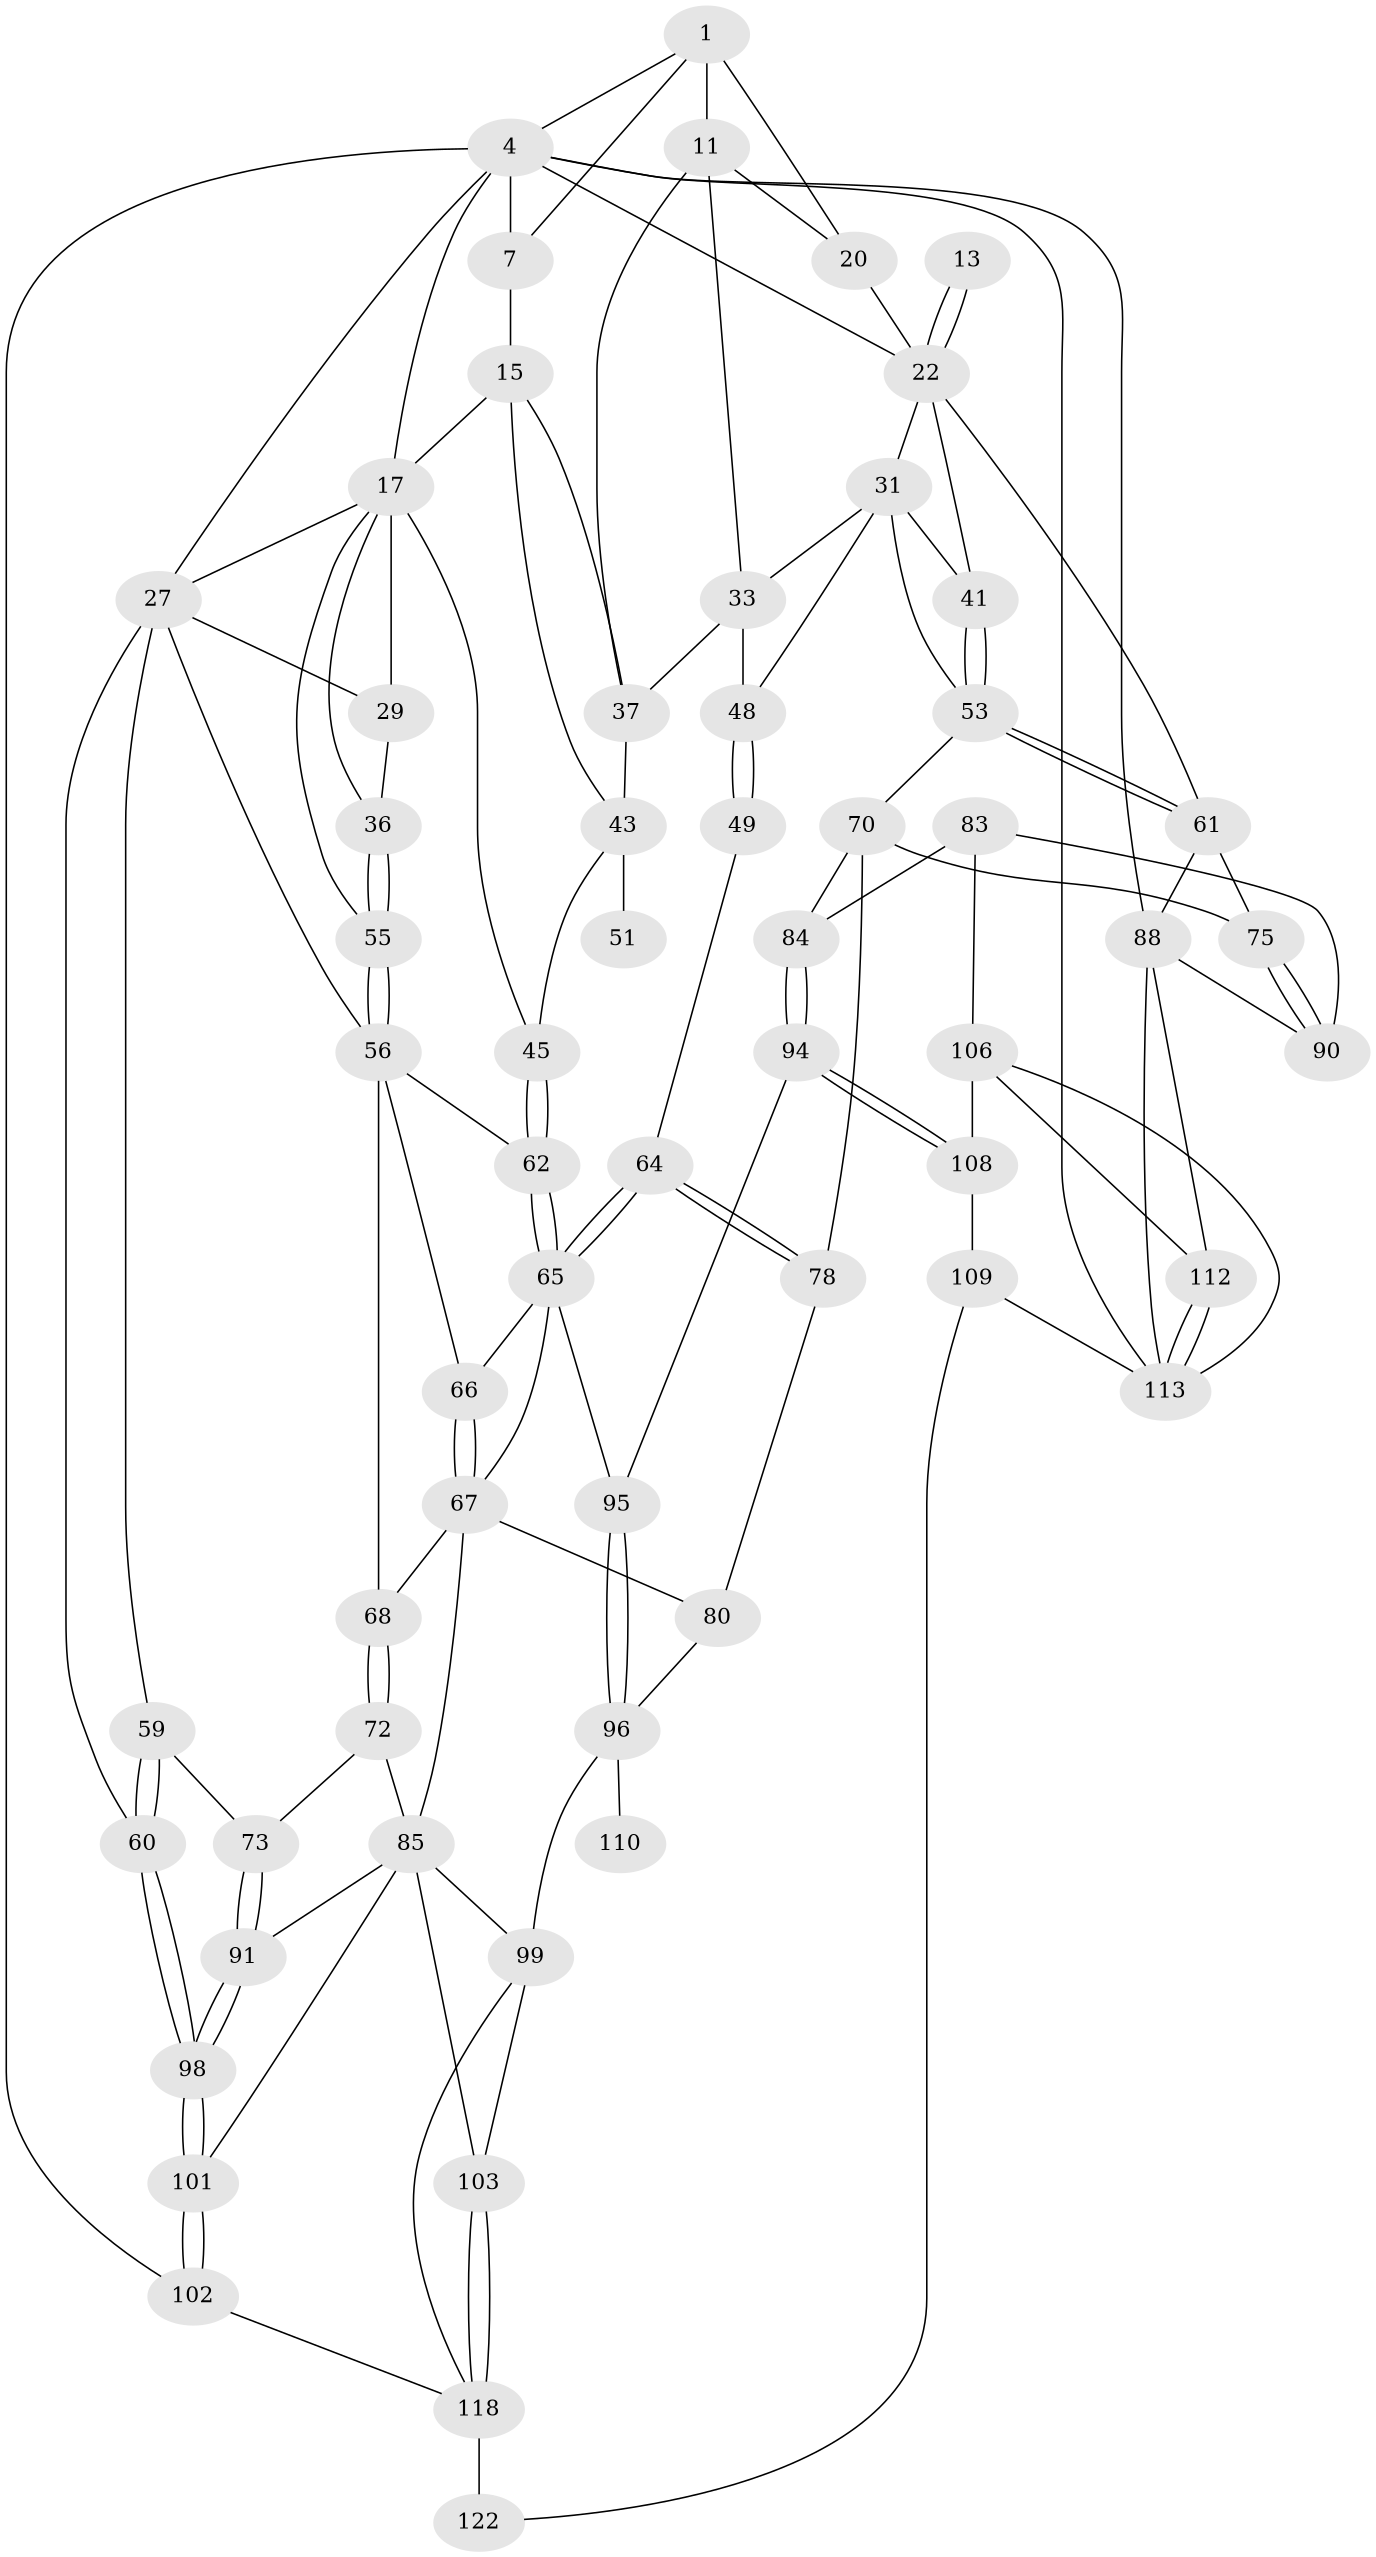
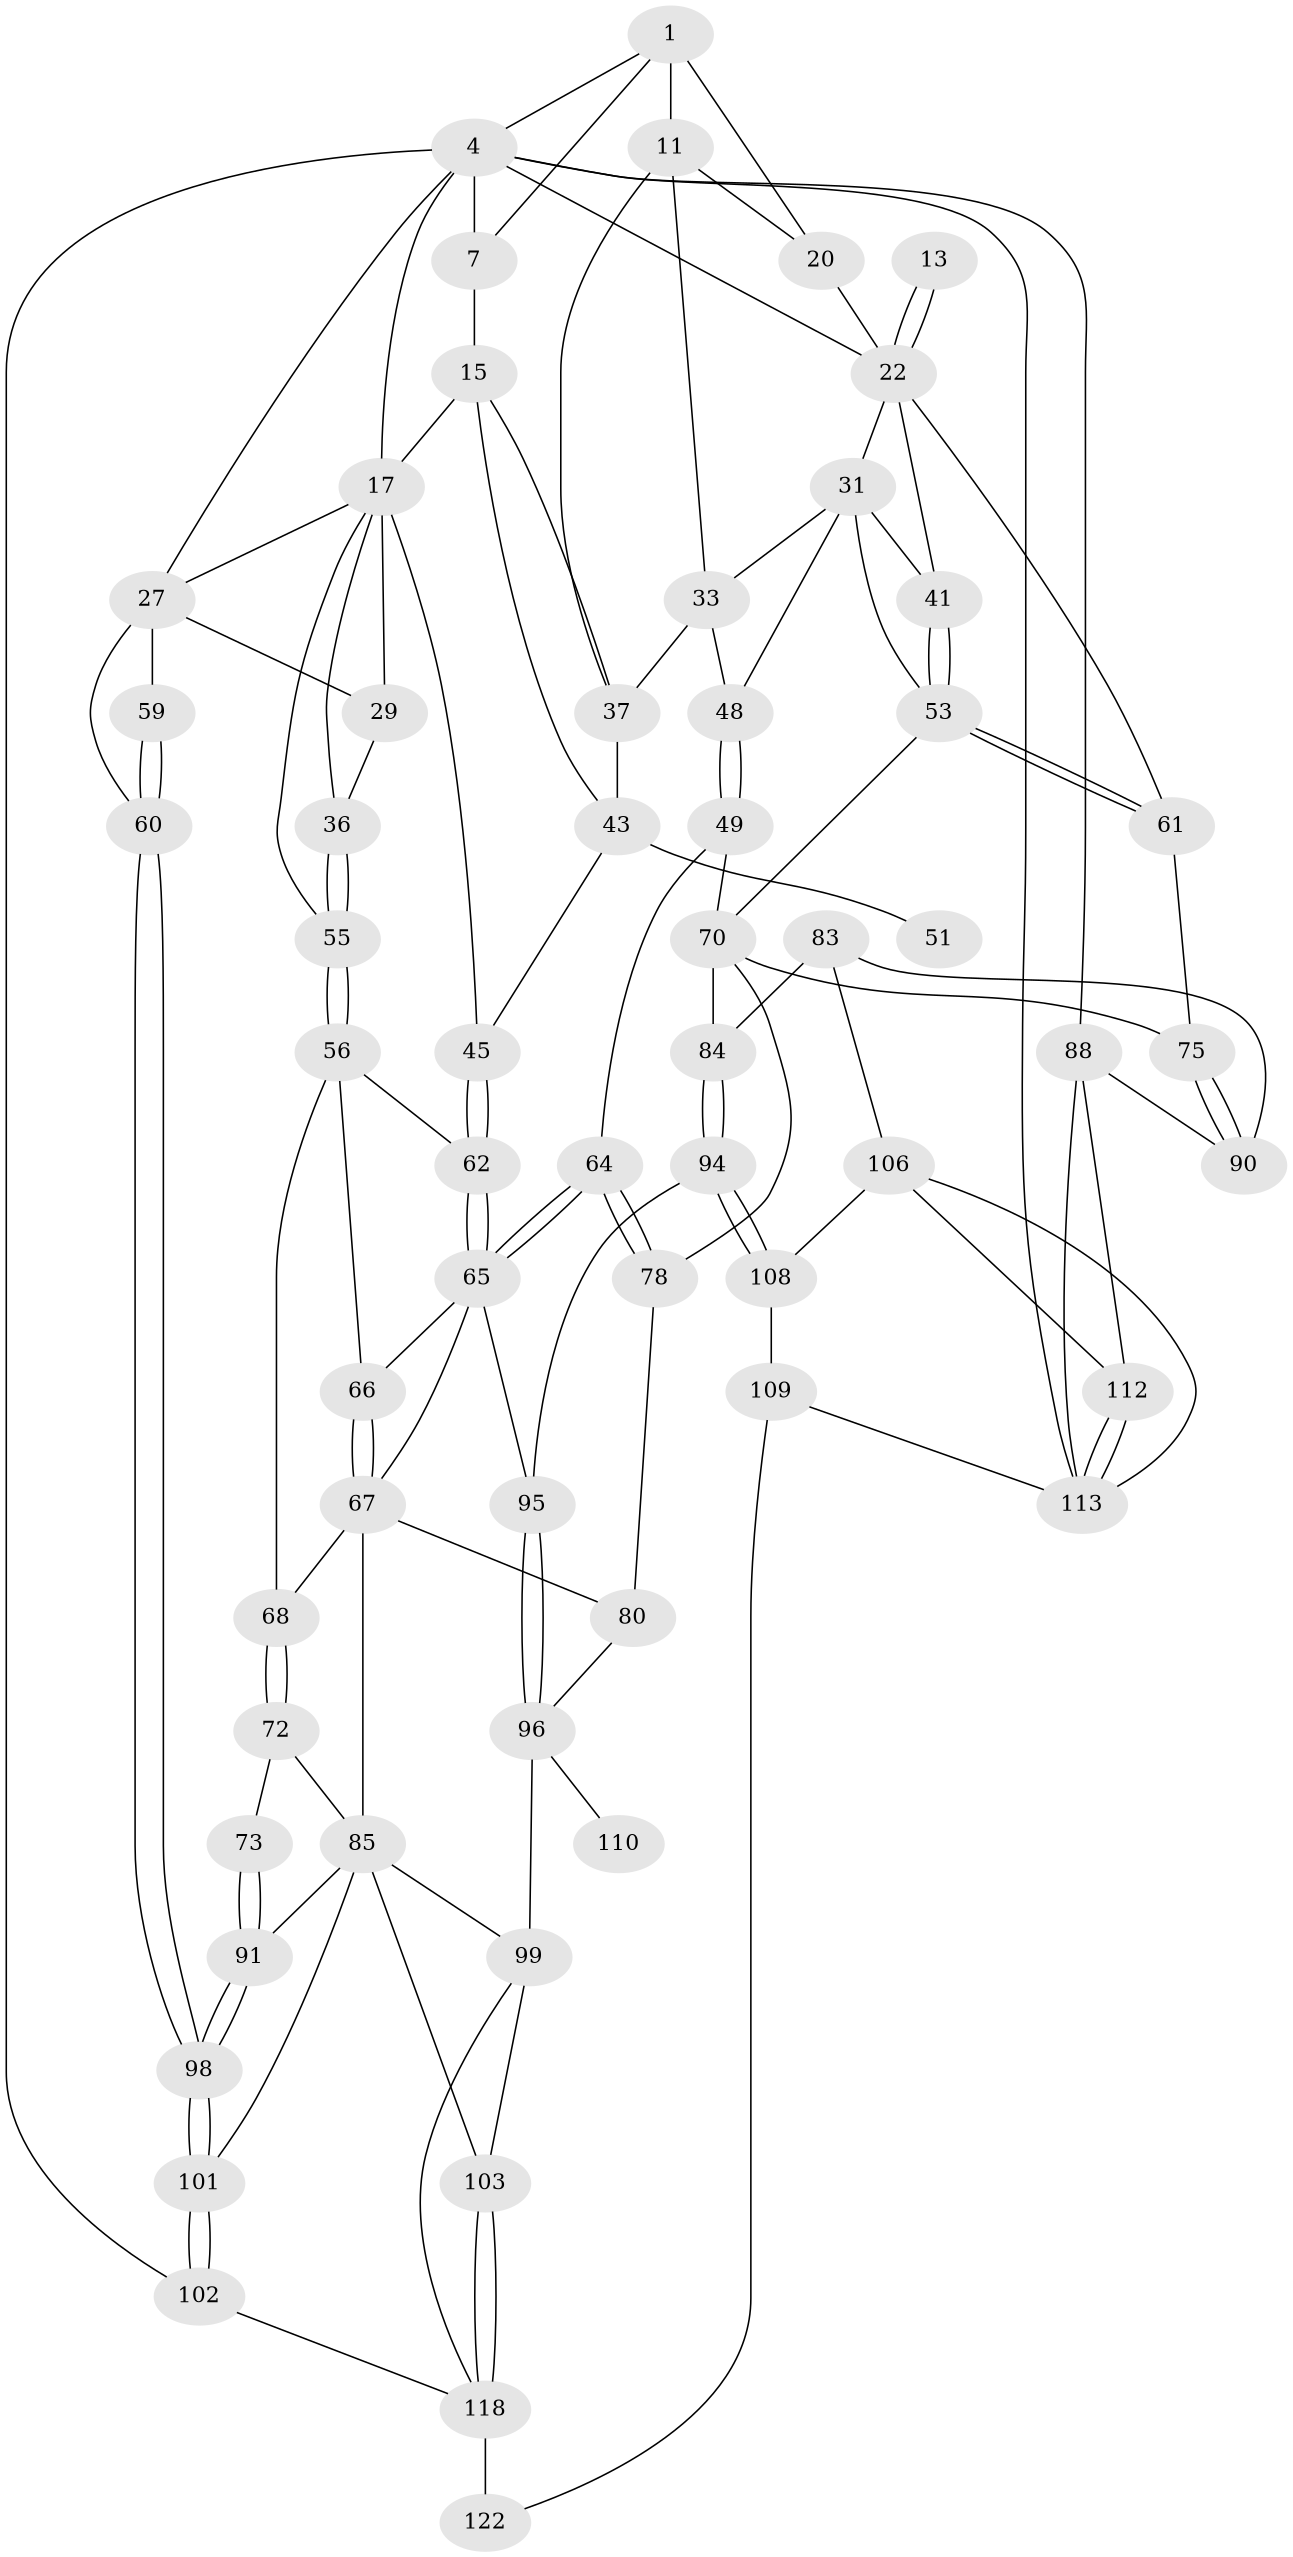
edge "27" -- "56": removed
edge "49" -- "70": added
edge "61" -- "88": removed
edge "59" -- "73": removed
